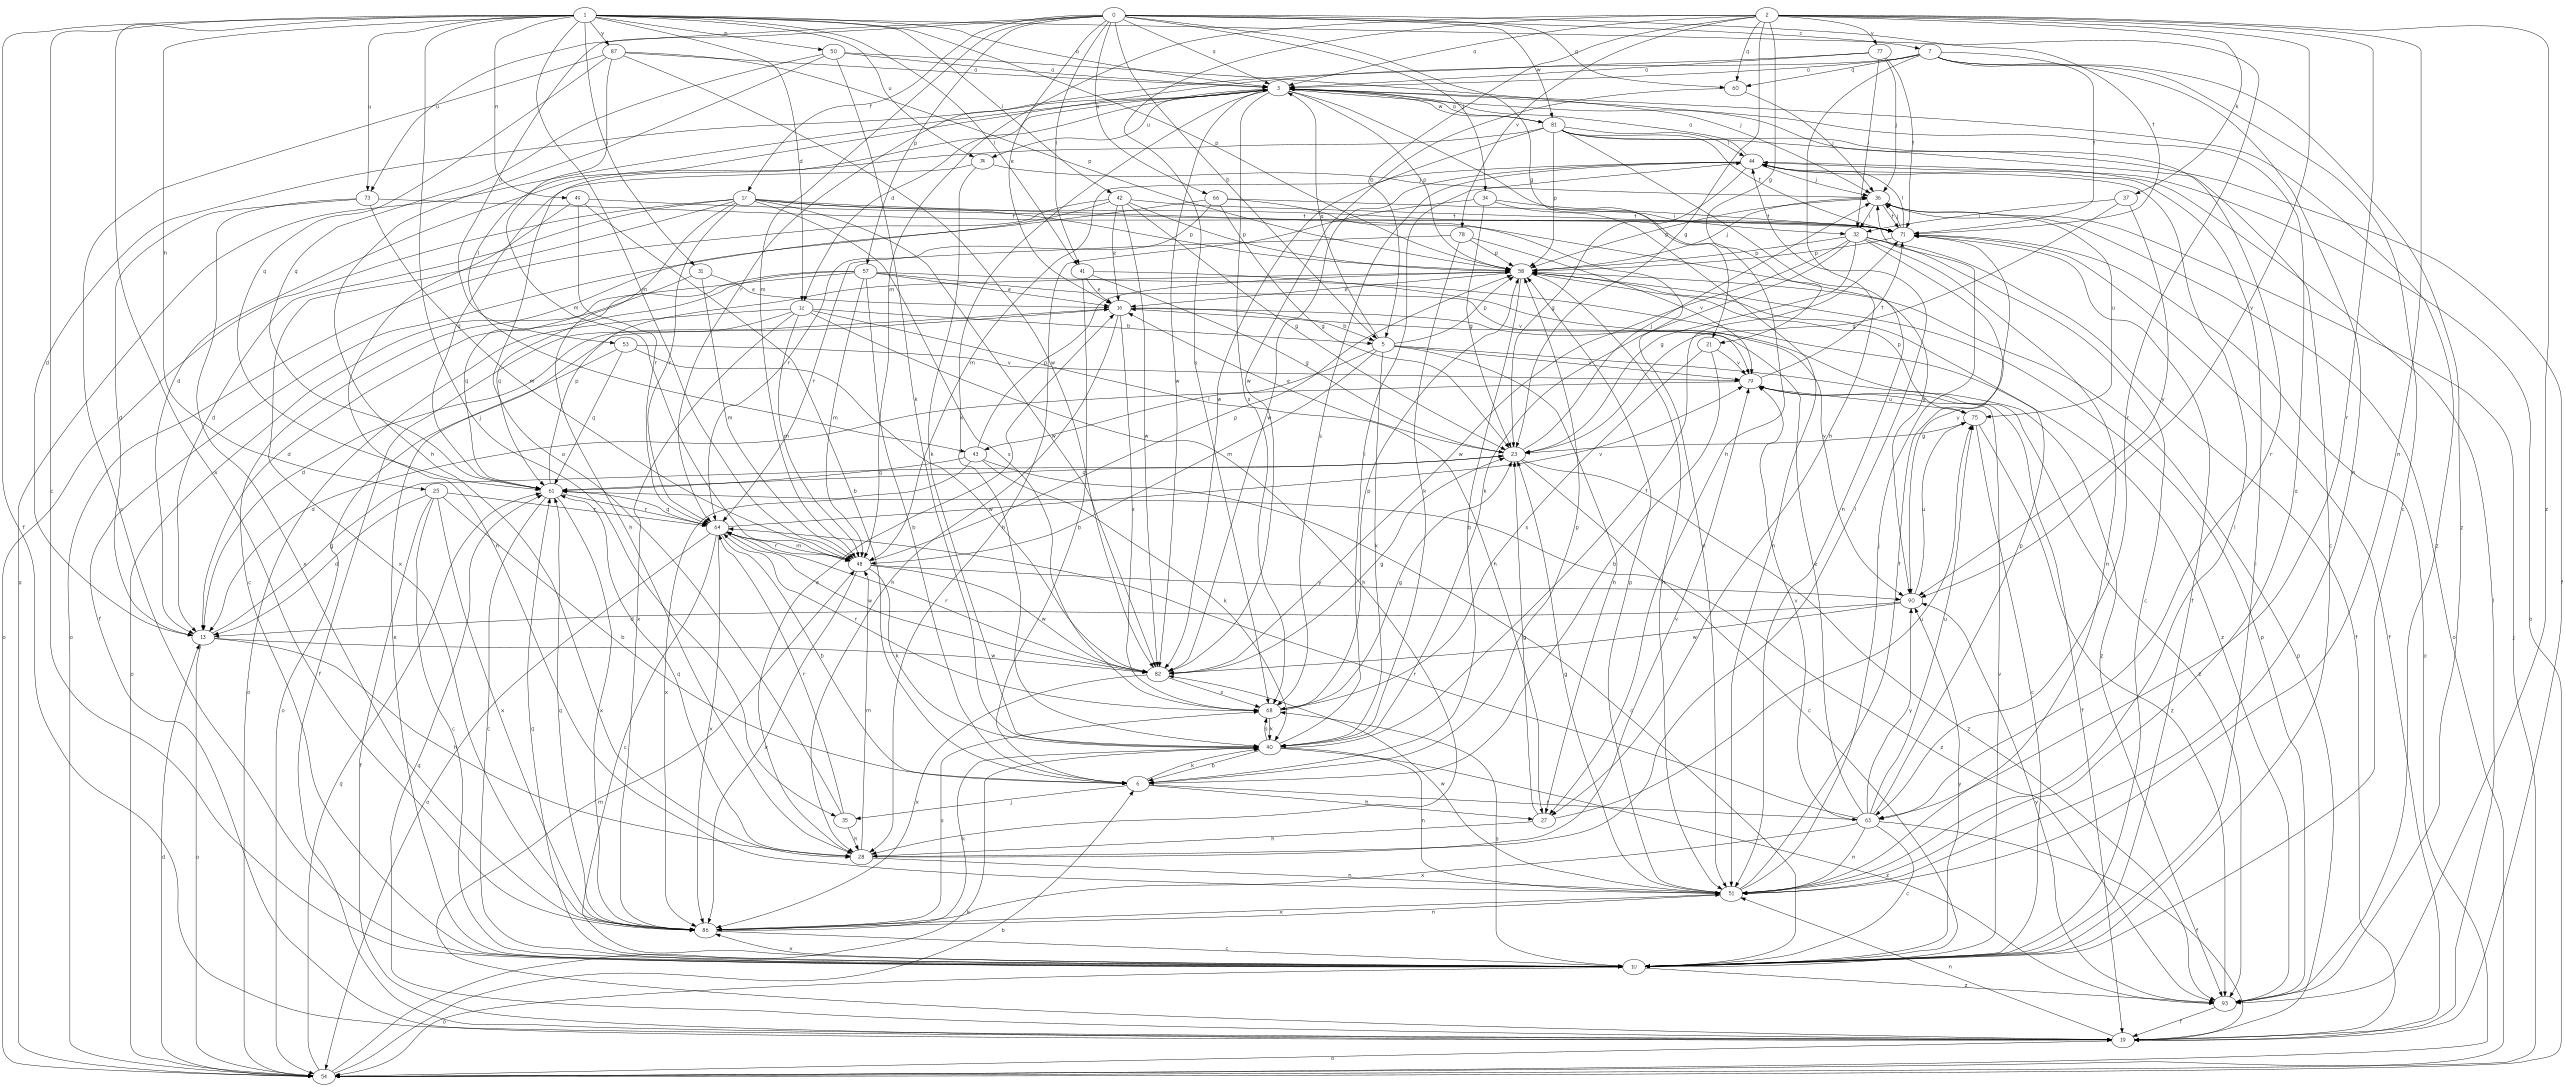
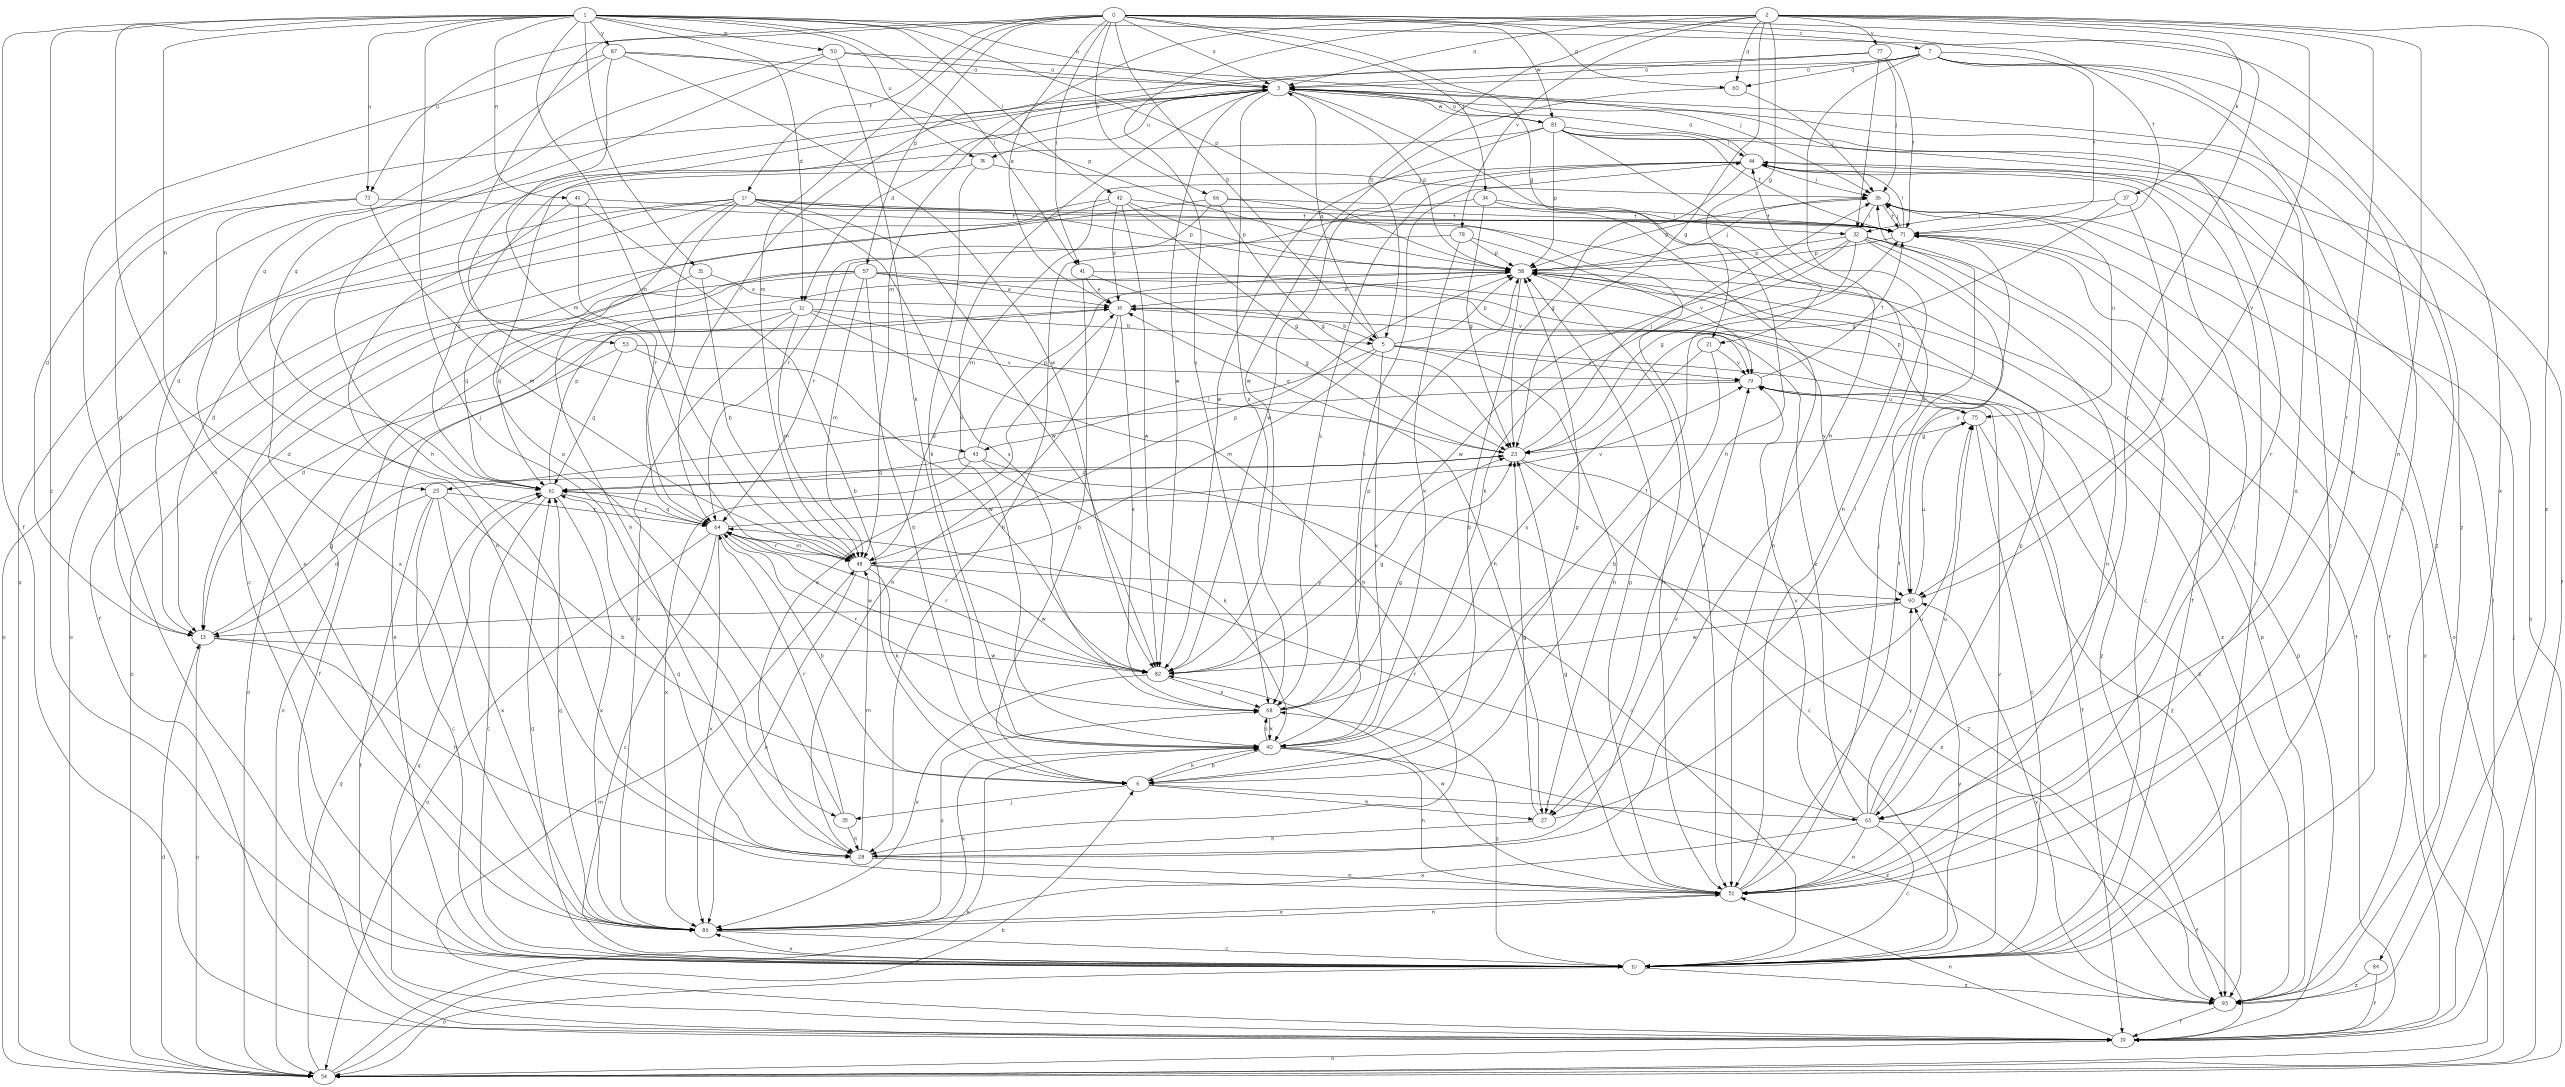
edge "79" -> "13": now "79" -> "25"
edge "31" -> "48": label "m" -> "b"
node "84": added
